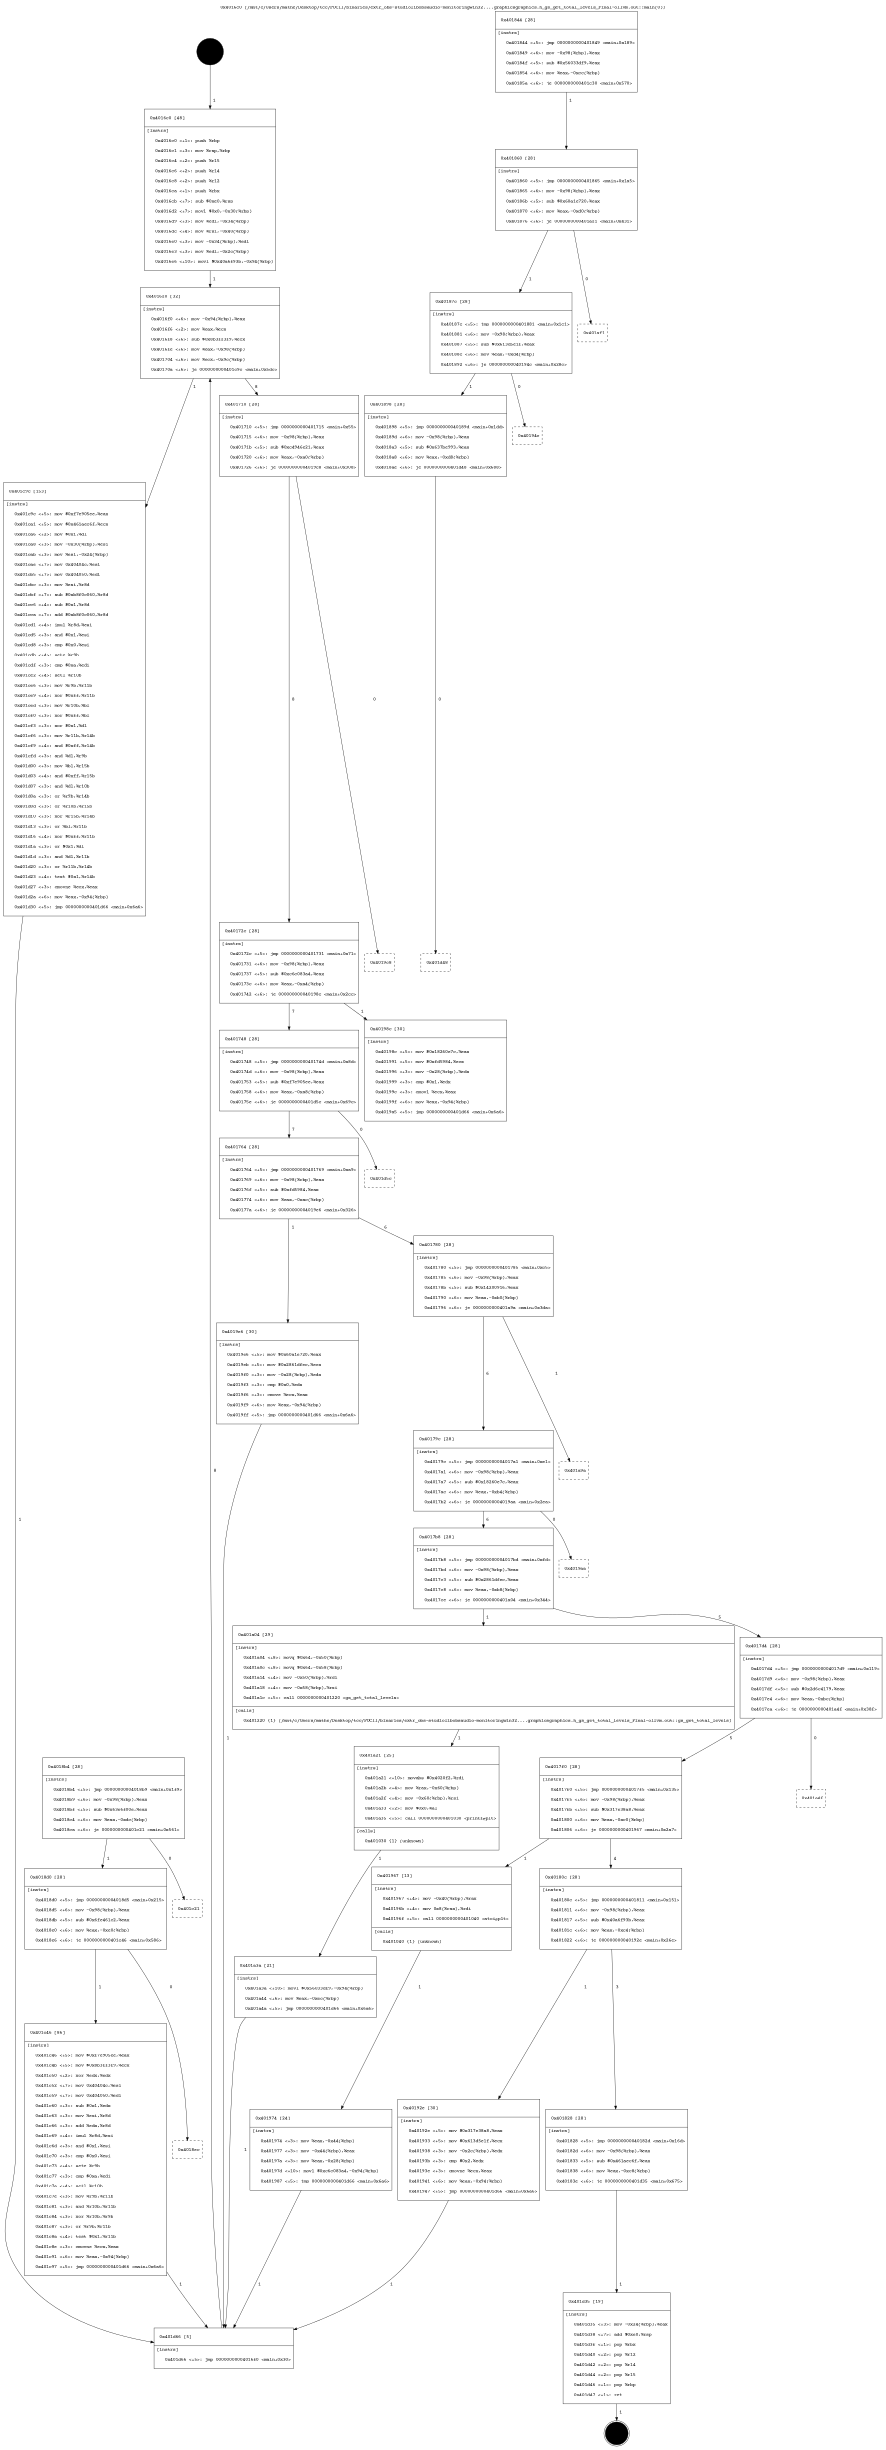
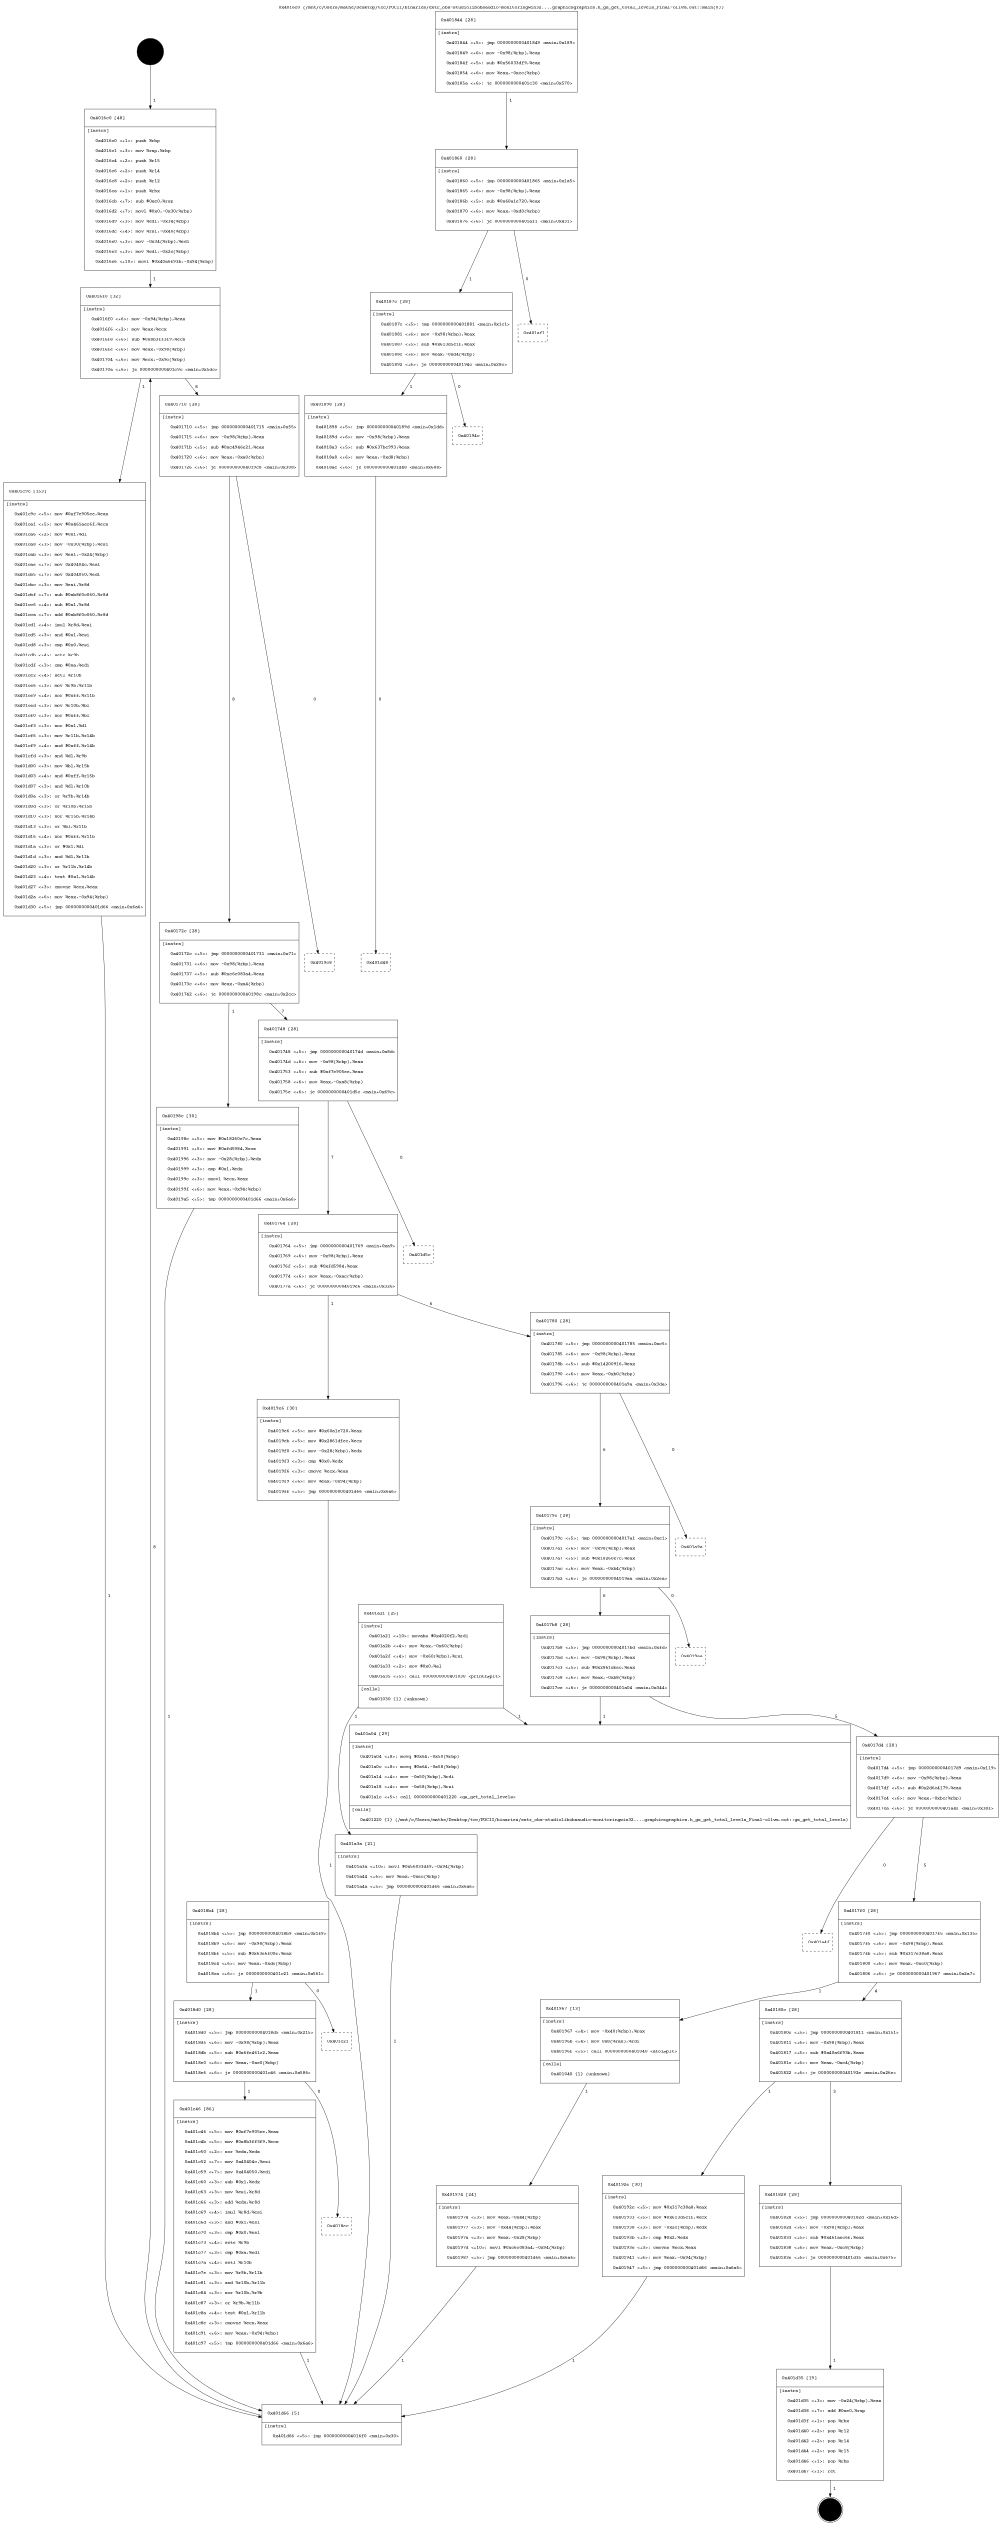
edge "0x401780 [28]" -> "0x401a9a": label " 1" -> " 0"
edge "0x401a04 [29]" -> "0x401a21 [25]": reversed
edge "0x40198c [30]" -> "0x401d66 [5]": added, label "1"
